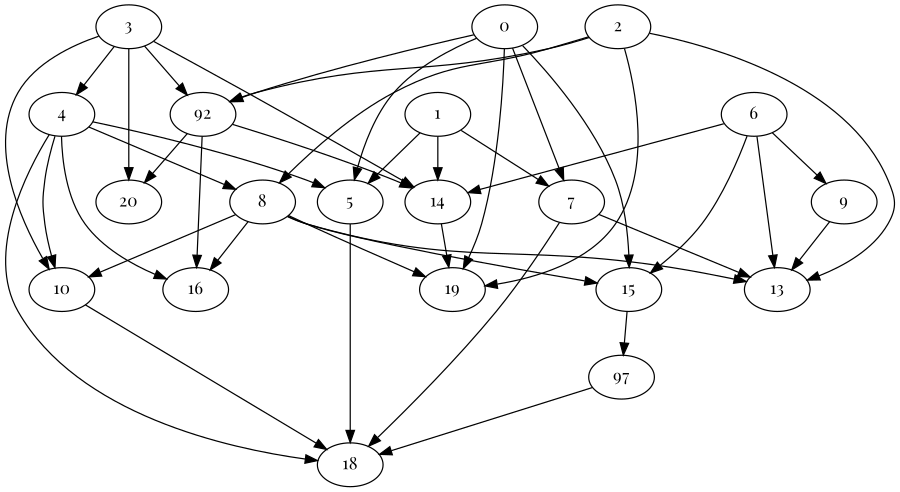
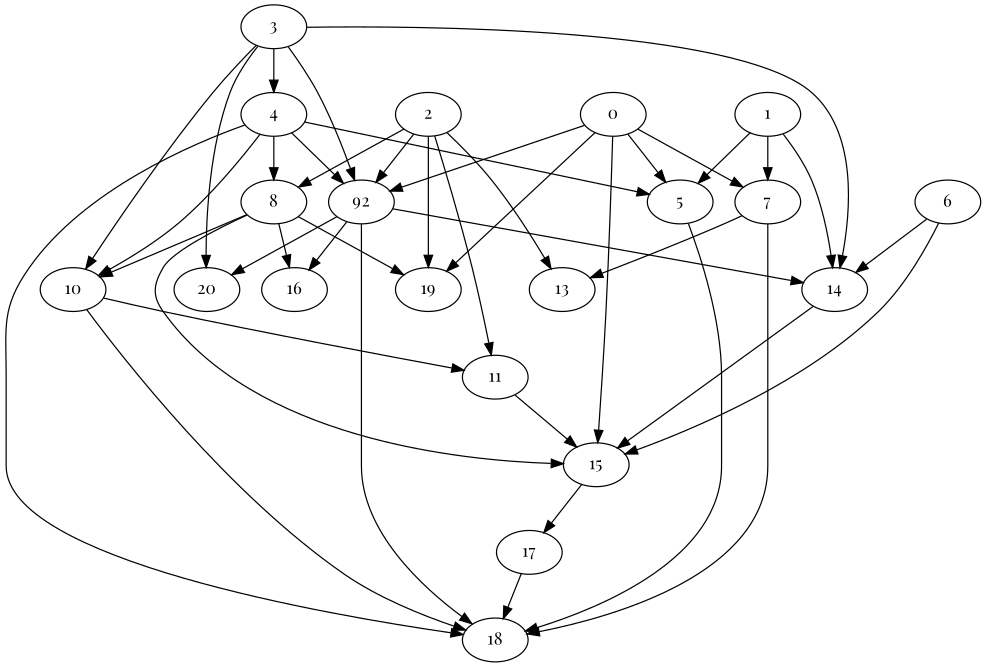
edge "6" -> "13": removed
node "9": removed
edge "4" -> "16": now "4" -> "92"
edge "14" -> "19": now "14" -> "15"
edge "8" -> "13": removed
node "11": added
node "97": label "97" -> "17"
edge "92" -> "18": added
